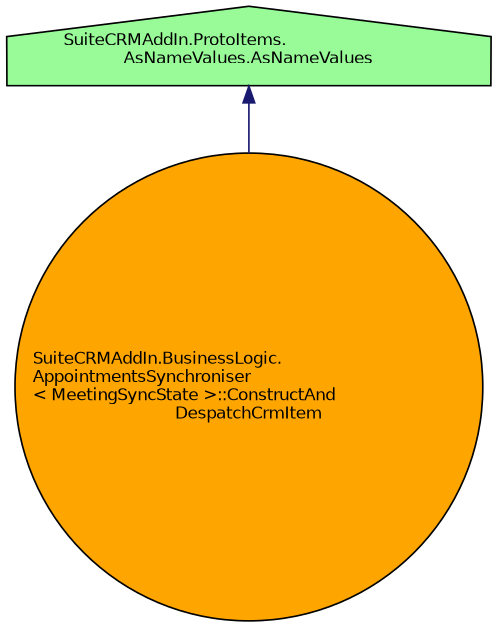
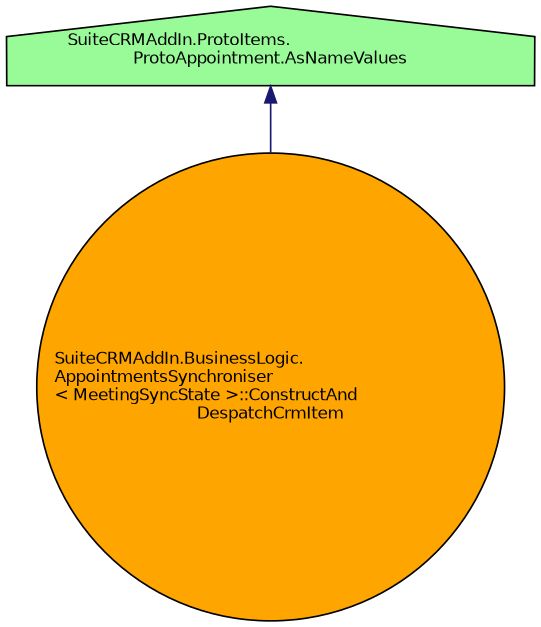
node "SuiteCRMAddIn.ProtoItems. AsNameValues.AsNameValues": label "SuiteCRMAddIn.ProtoItems. AsNameValues.AsNameValues" -> "SuiteCRMAddIn.ProtoItems. ProtoAppointment.AsNameValues"
